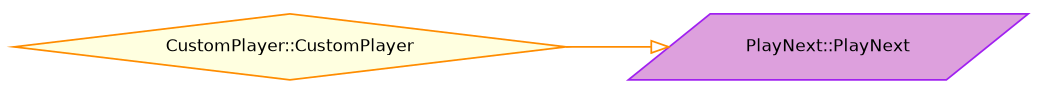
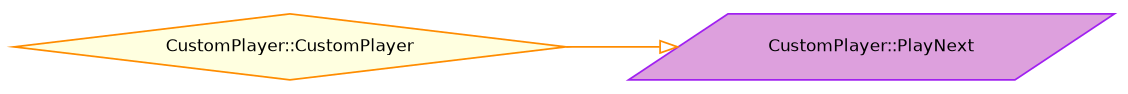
node "PlayNext::PlayNext": label "PlayNext::PlayNext" -> "CustomPlayer::PlayNext"
